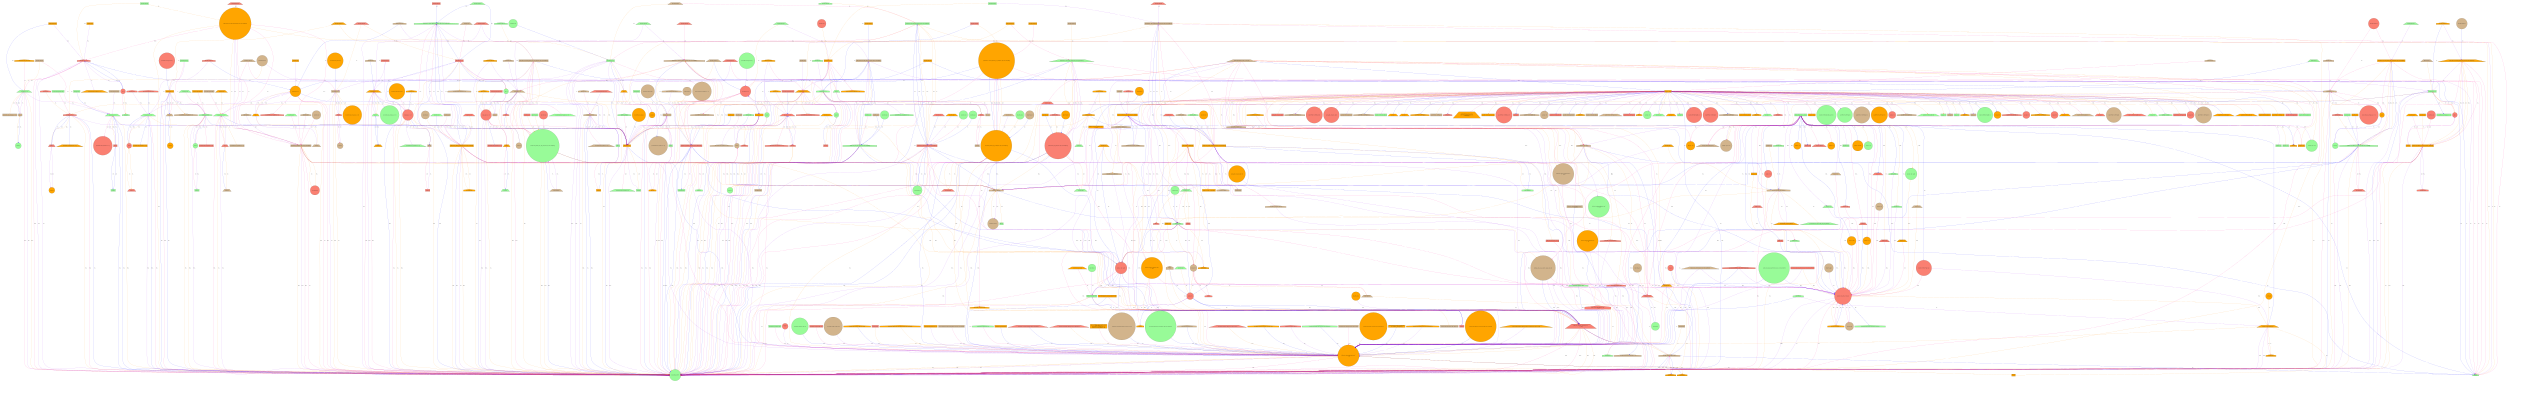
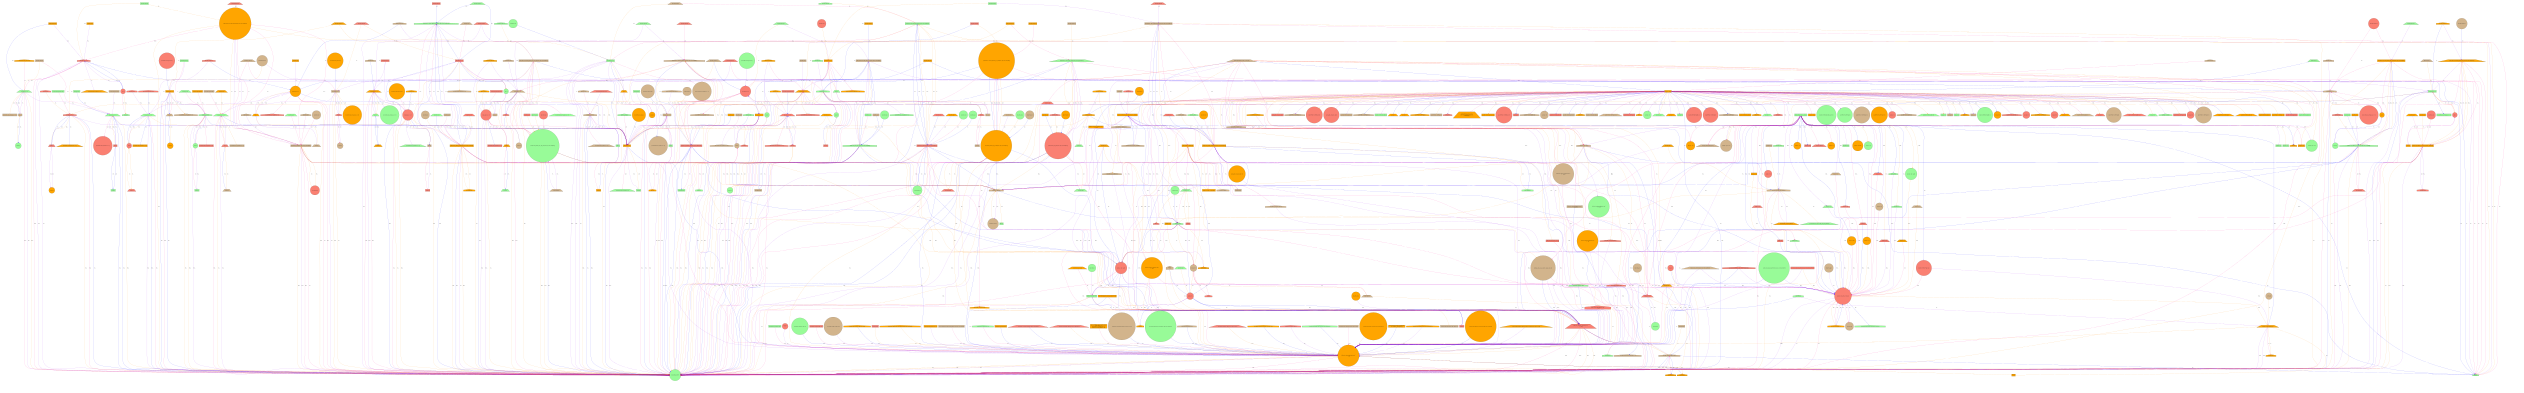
node "(Call,*pptr)": fillcolor orange -> tan
